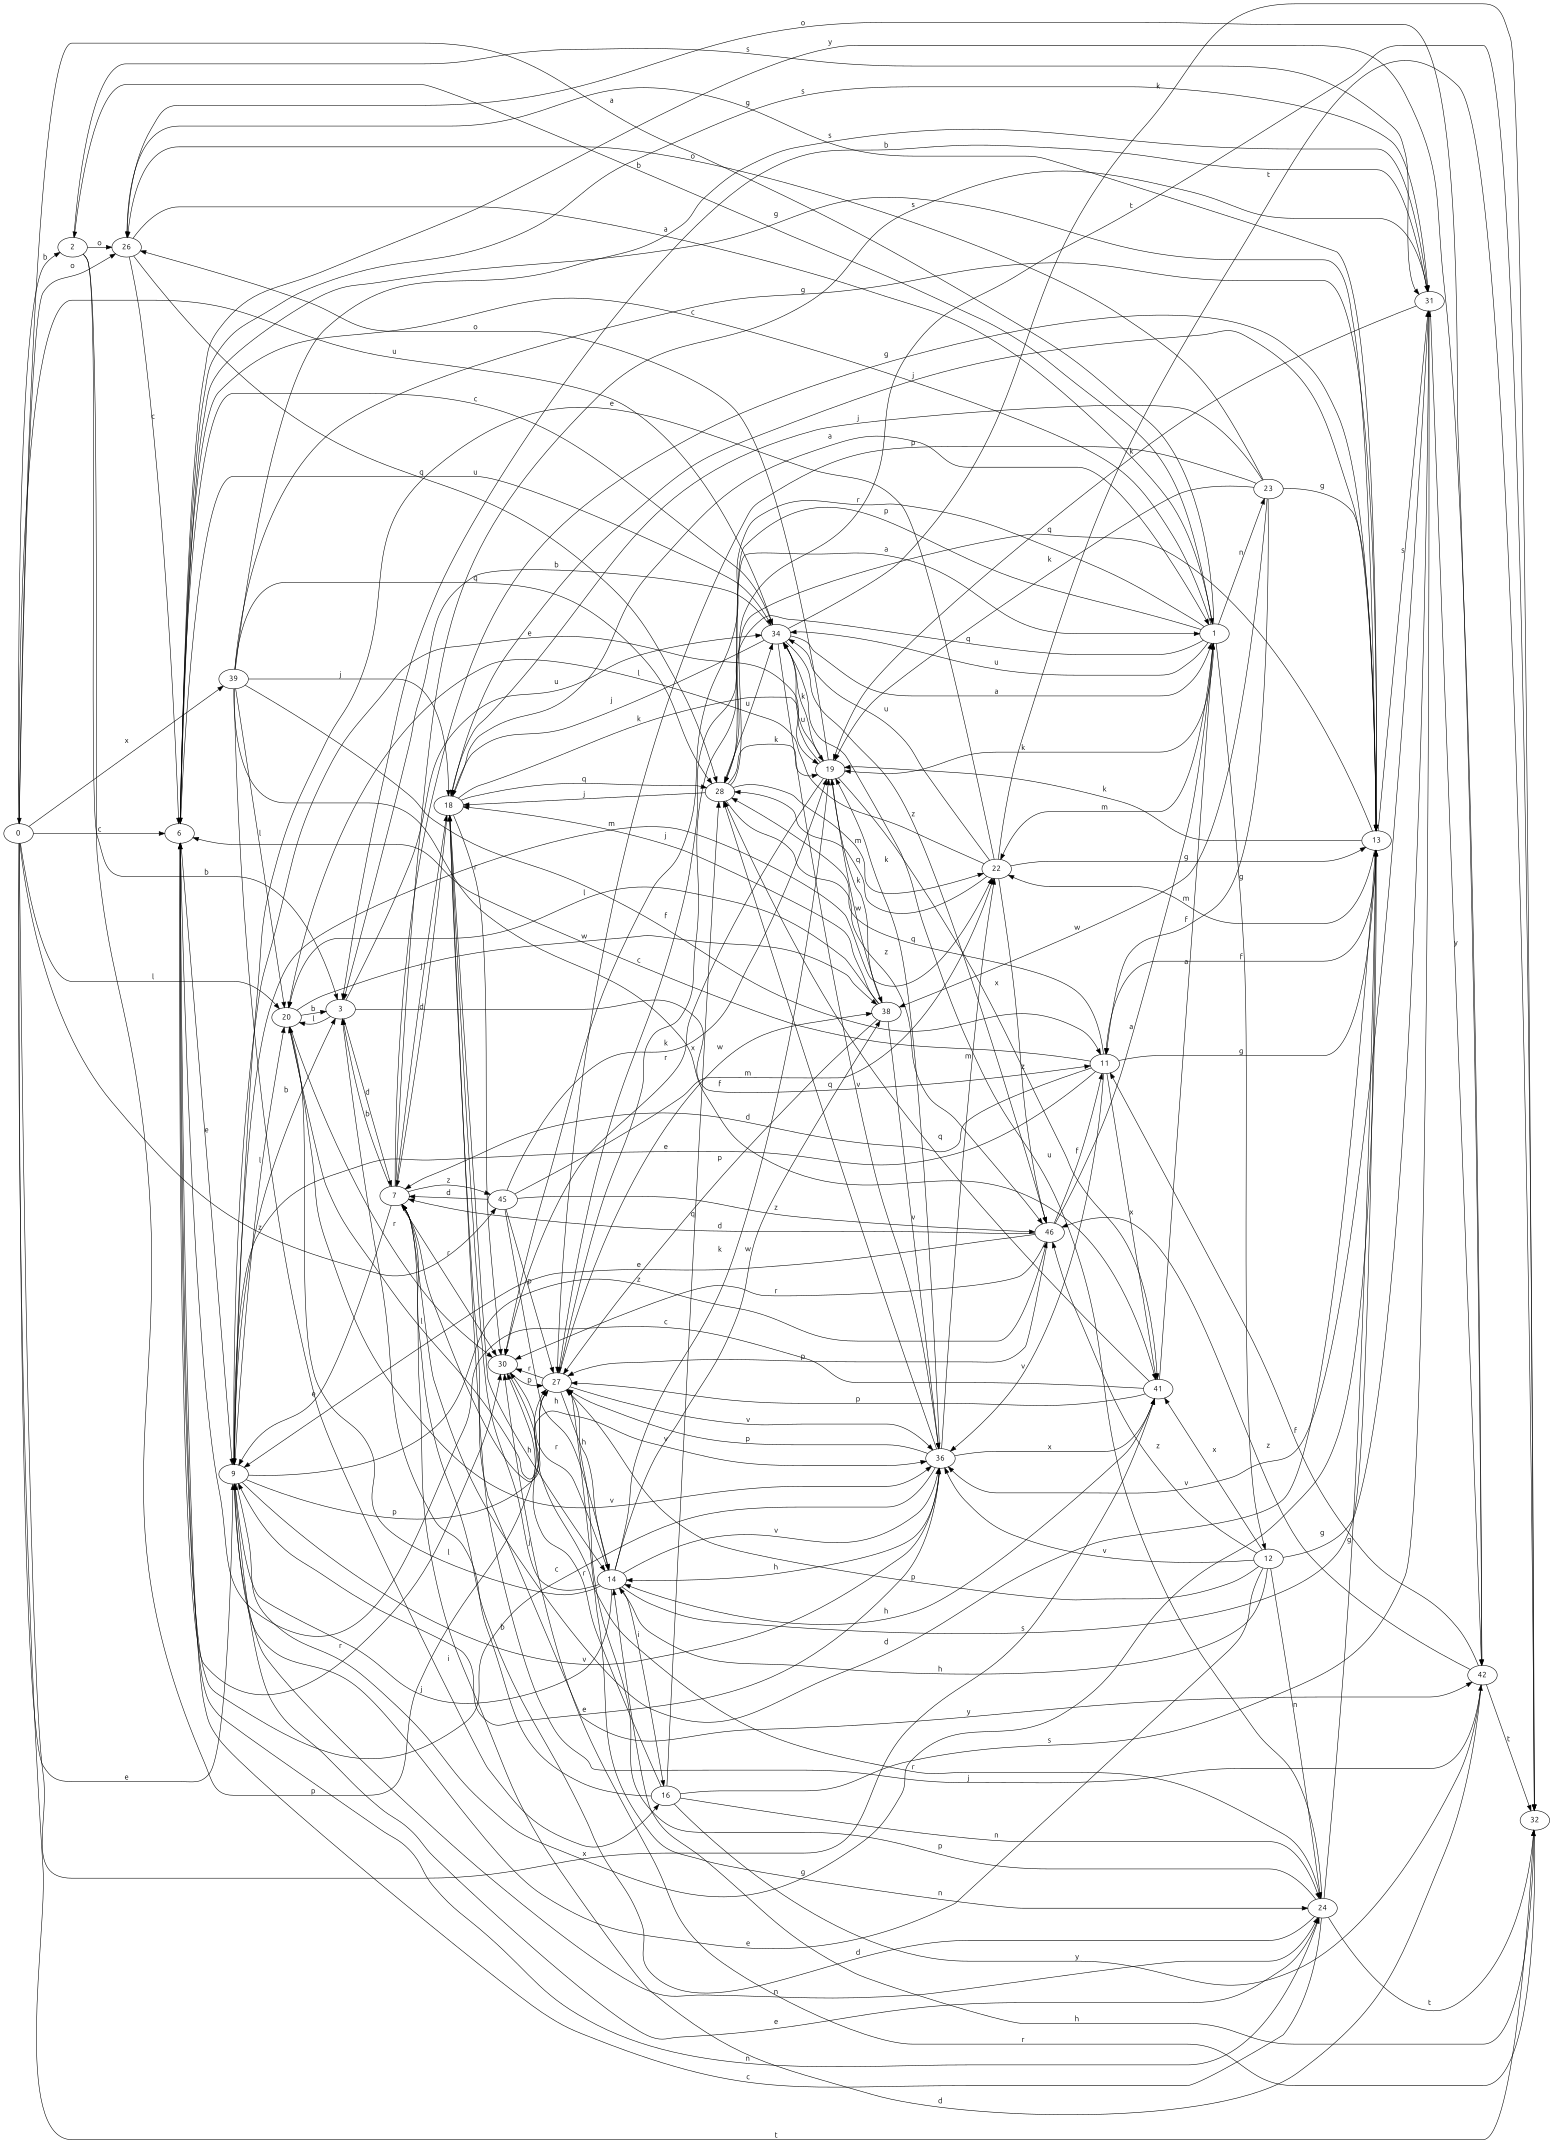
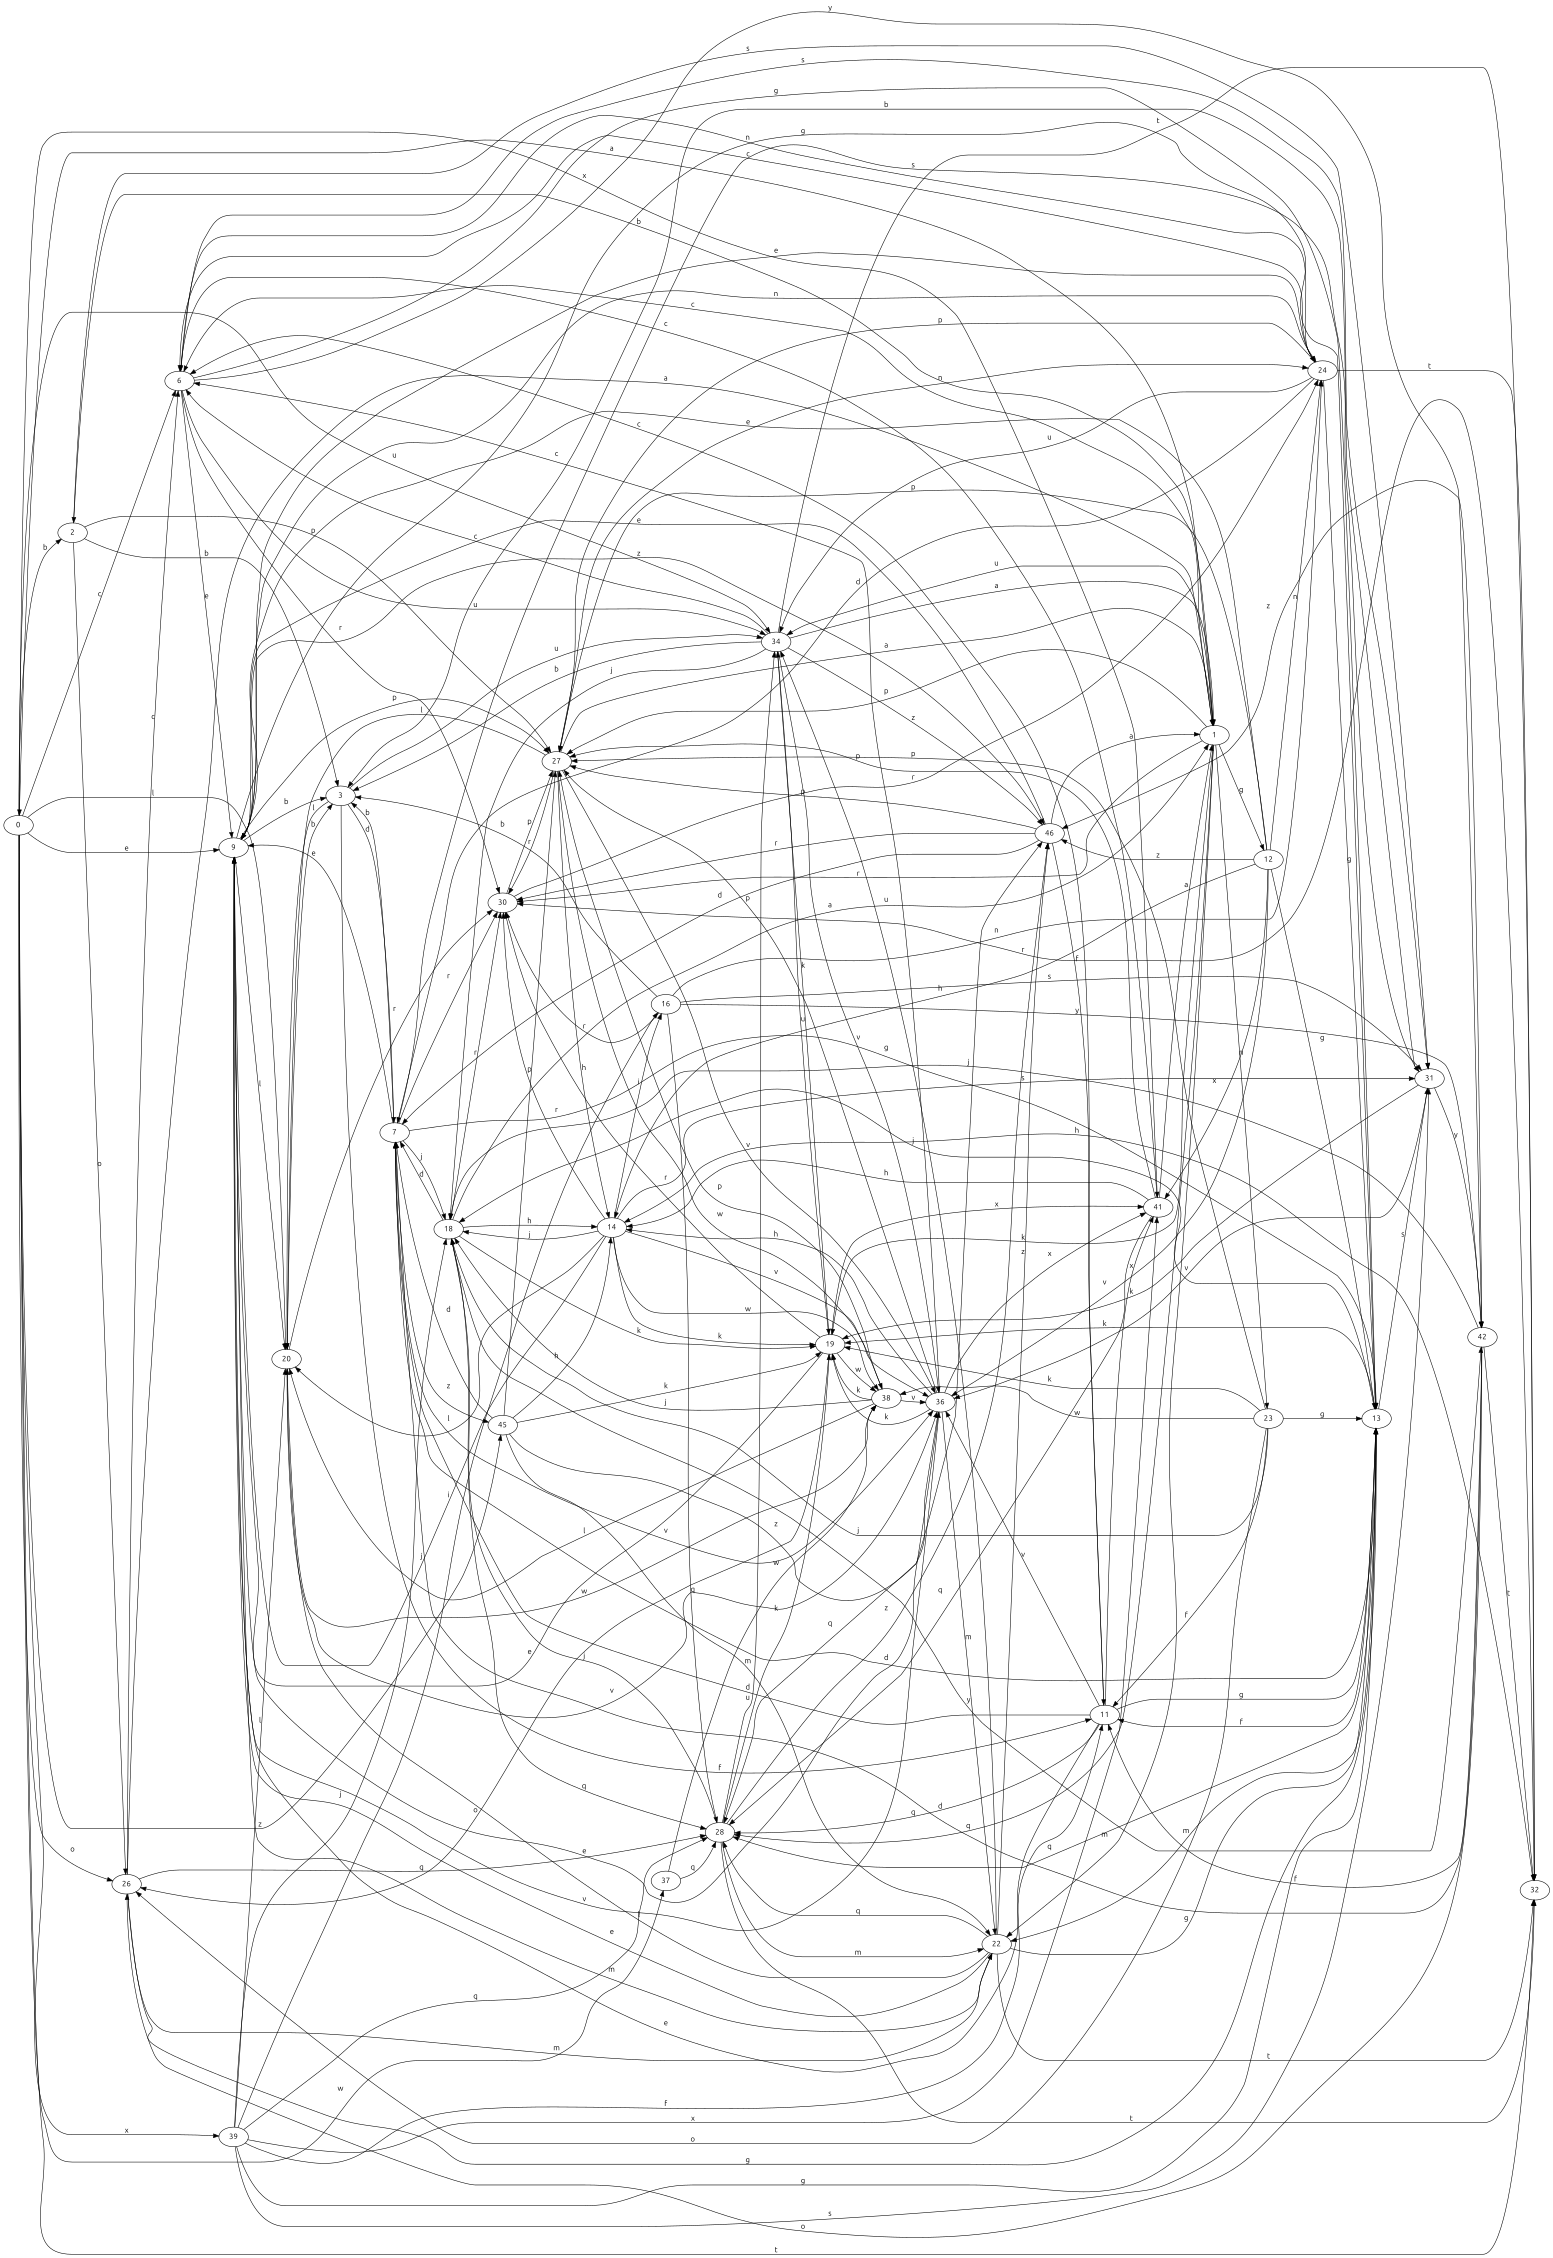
edge "34" -> "32": label "k" -> "t"
node "37": added
edge "26" -> "22": added, label "m"
